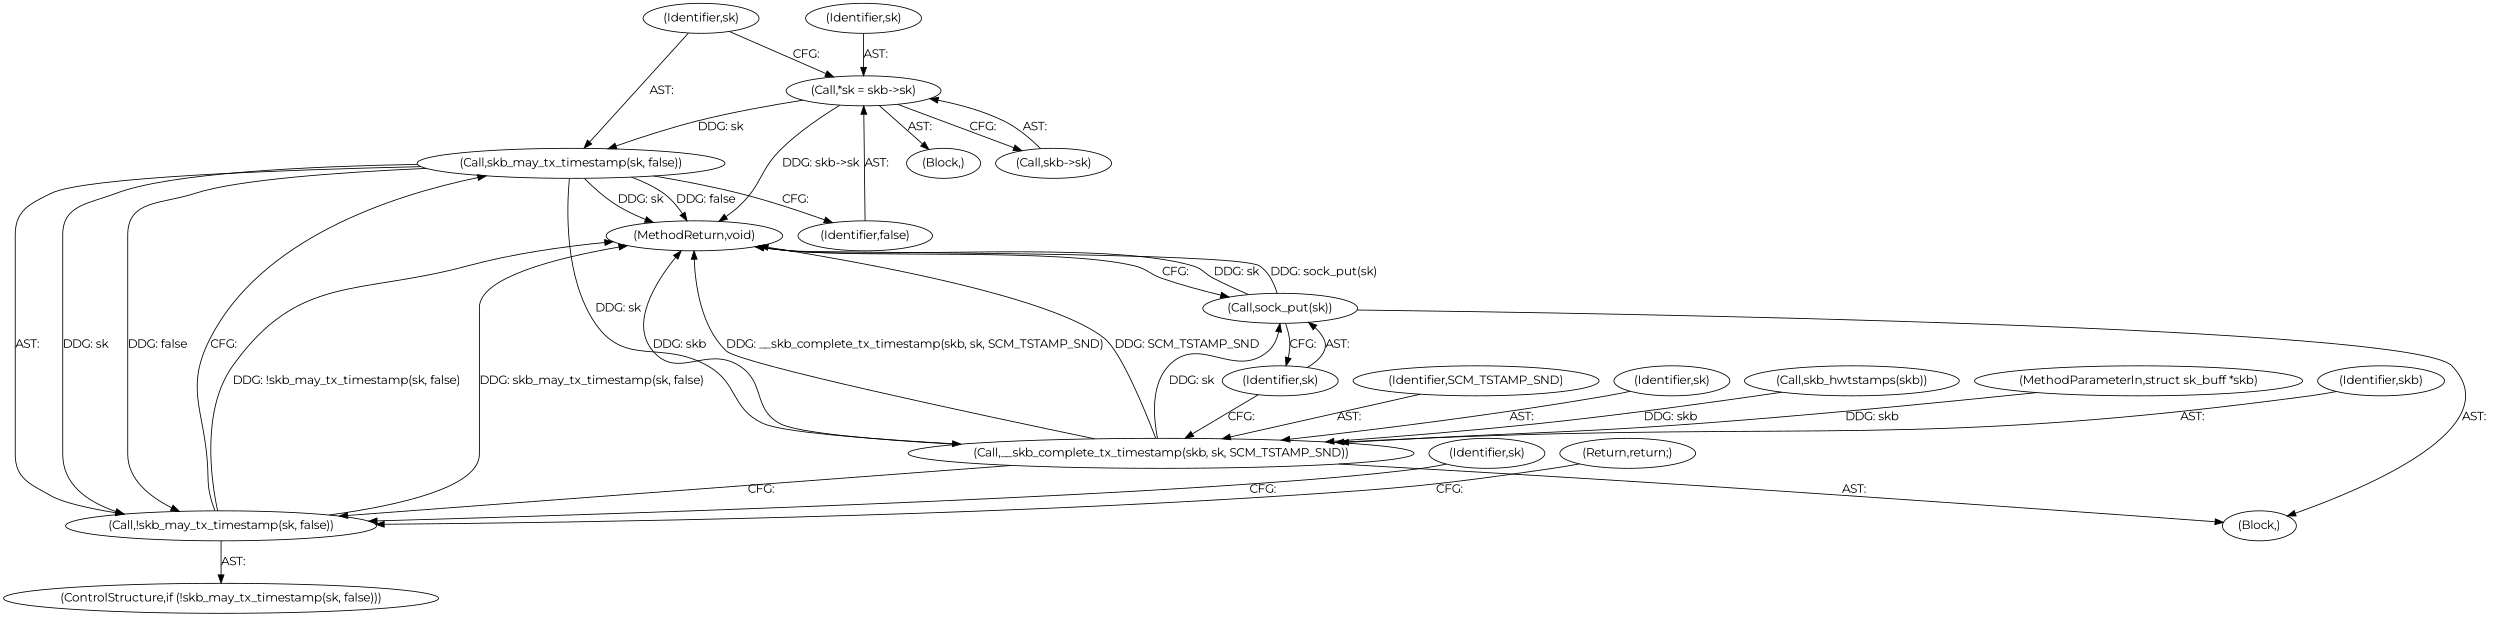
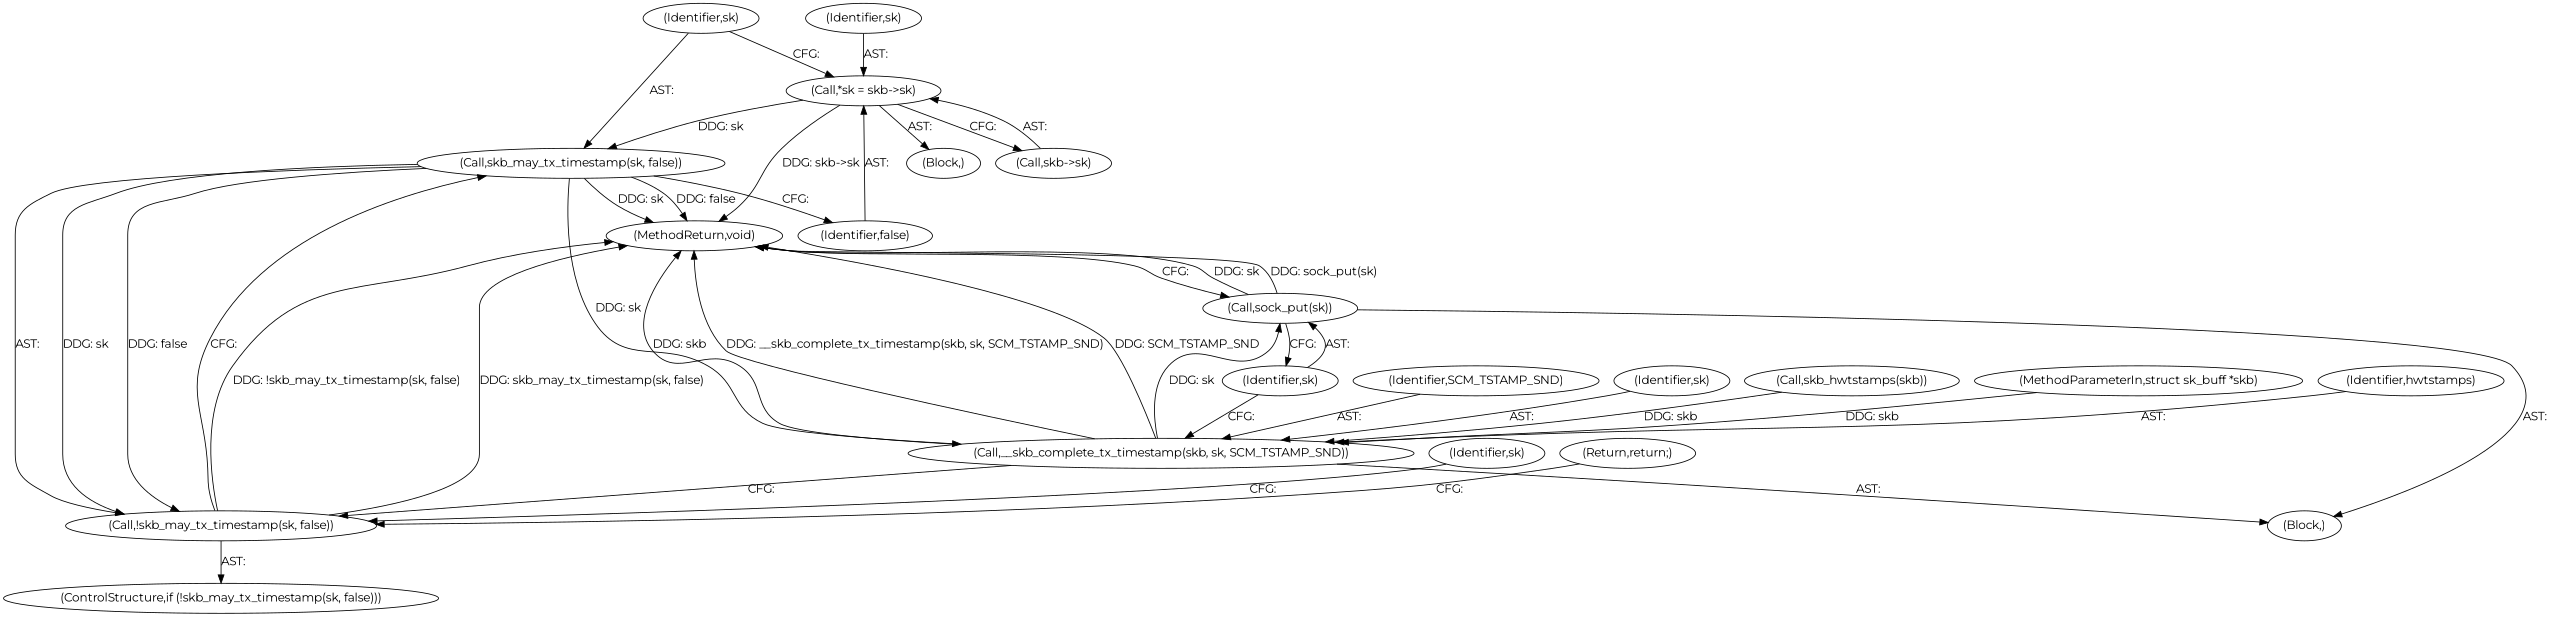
node "(Identifier,skb)": label "(Identifier,skb)" -> "(Identifier,hwtstamps)"
